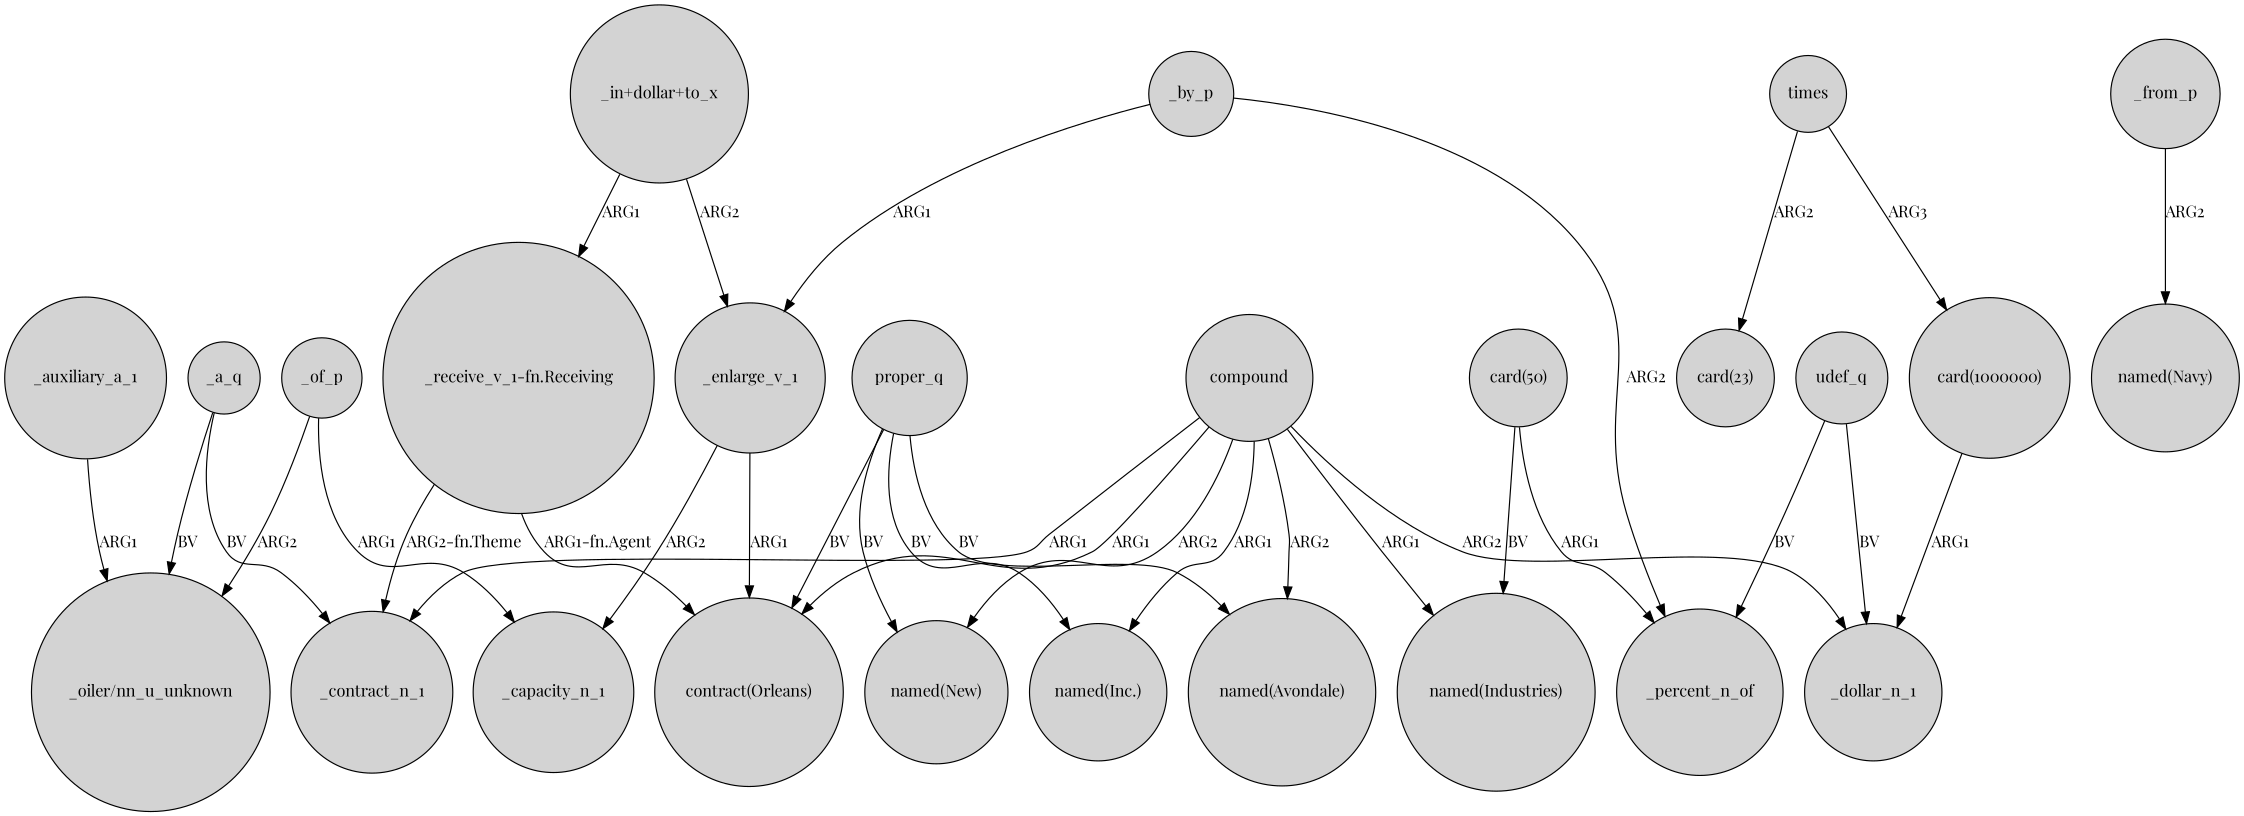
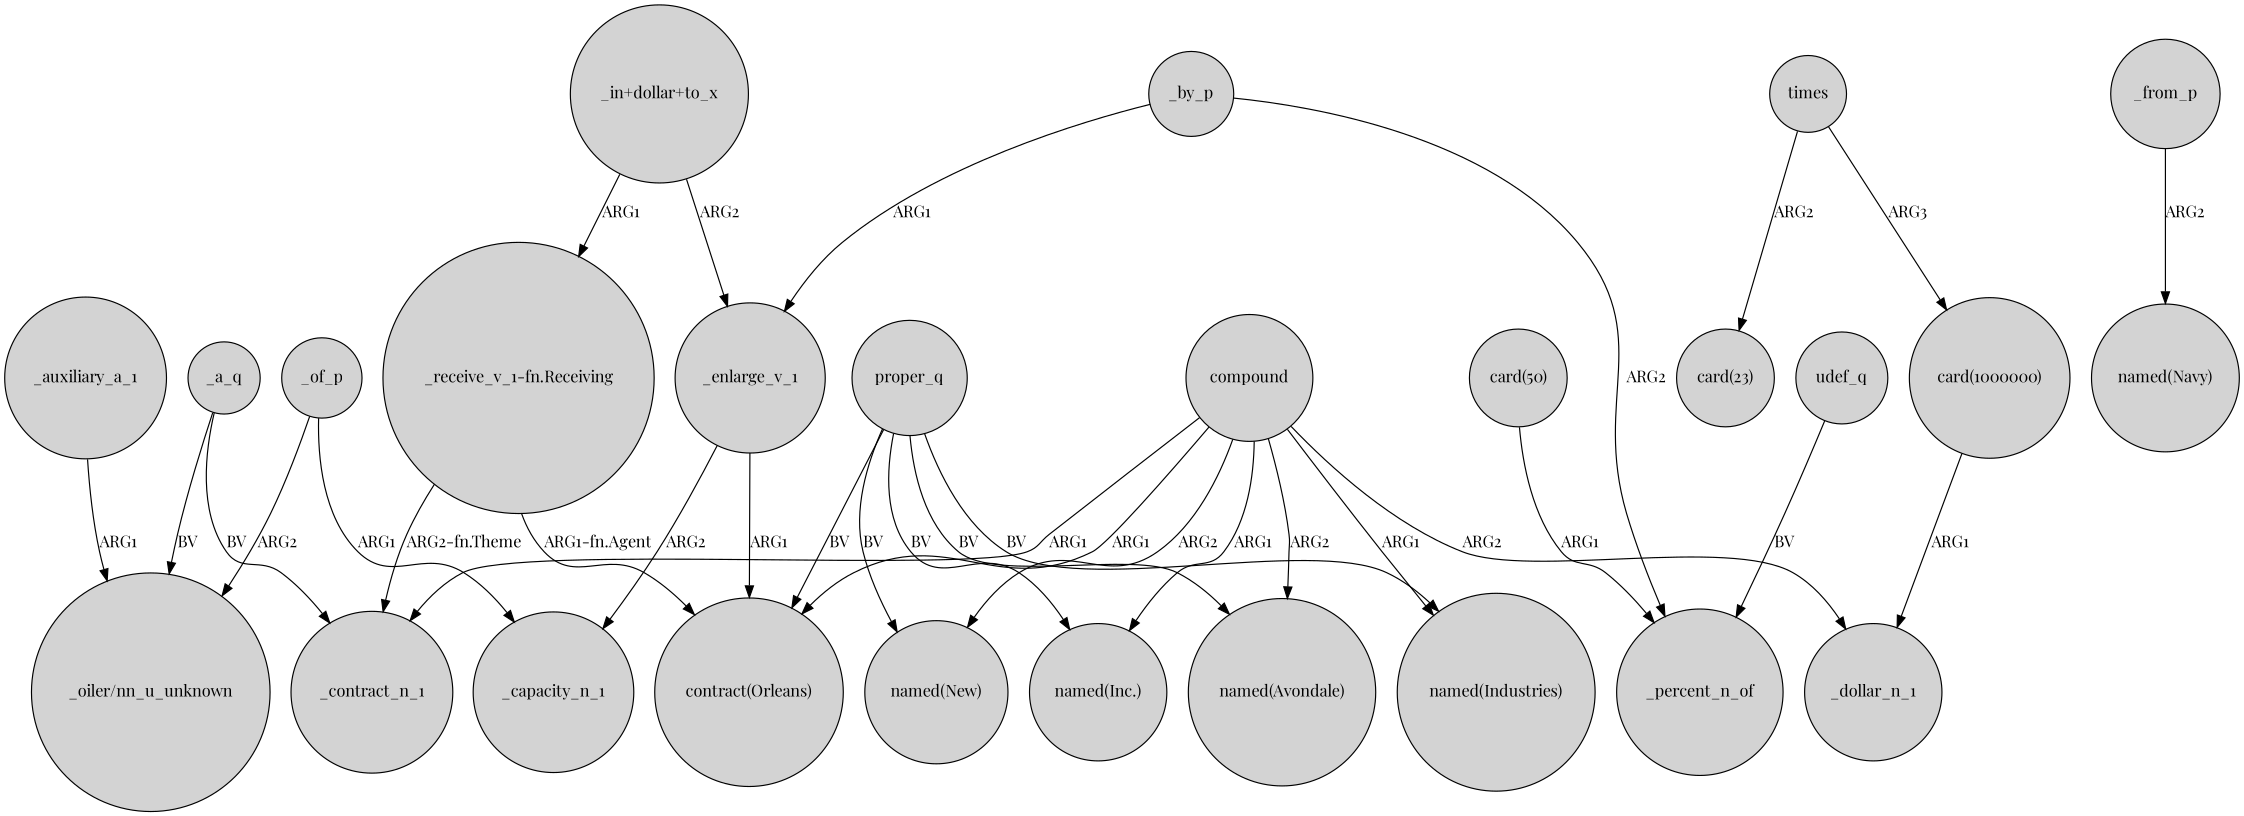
edge "card(50)" -> "named(Industries)": now "proper_q" -> "named(Industries)"
edge "udef_q" -> "_dollar_n_1": removed, label "BV"
